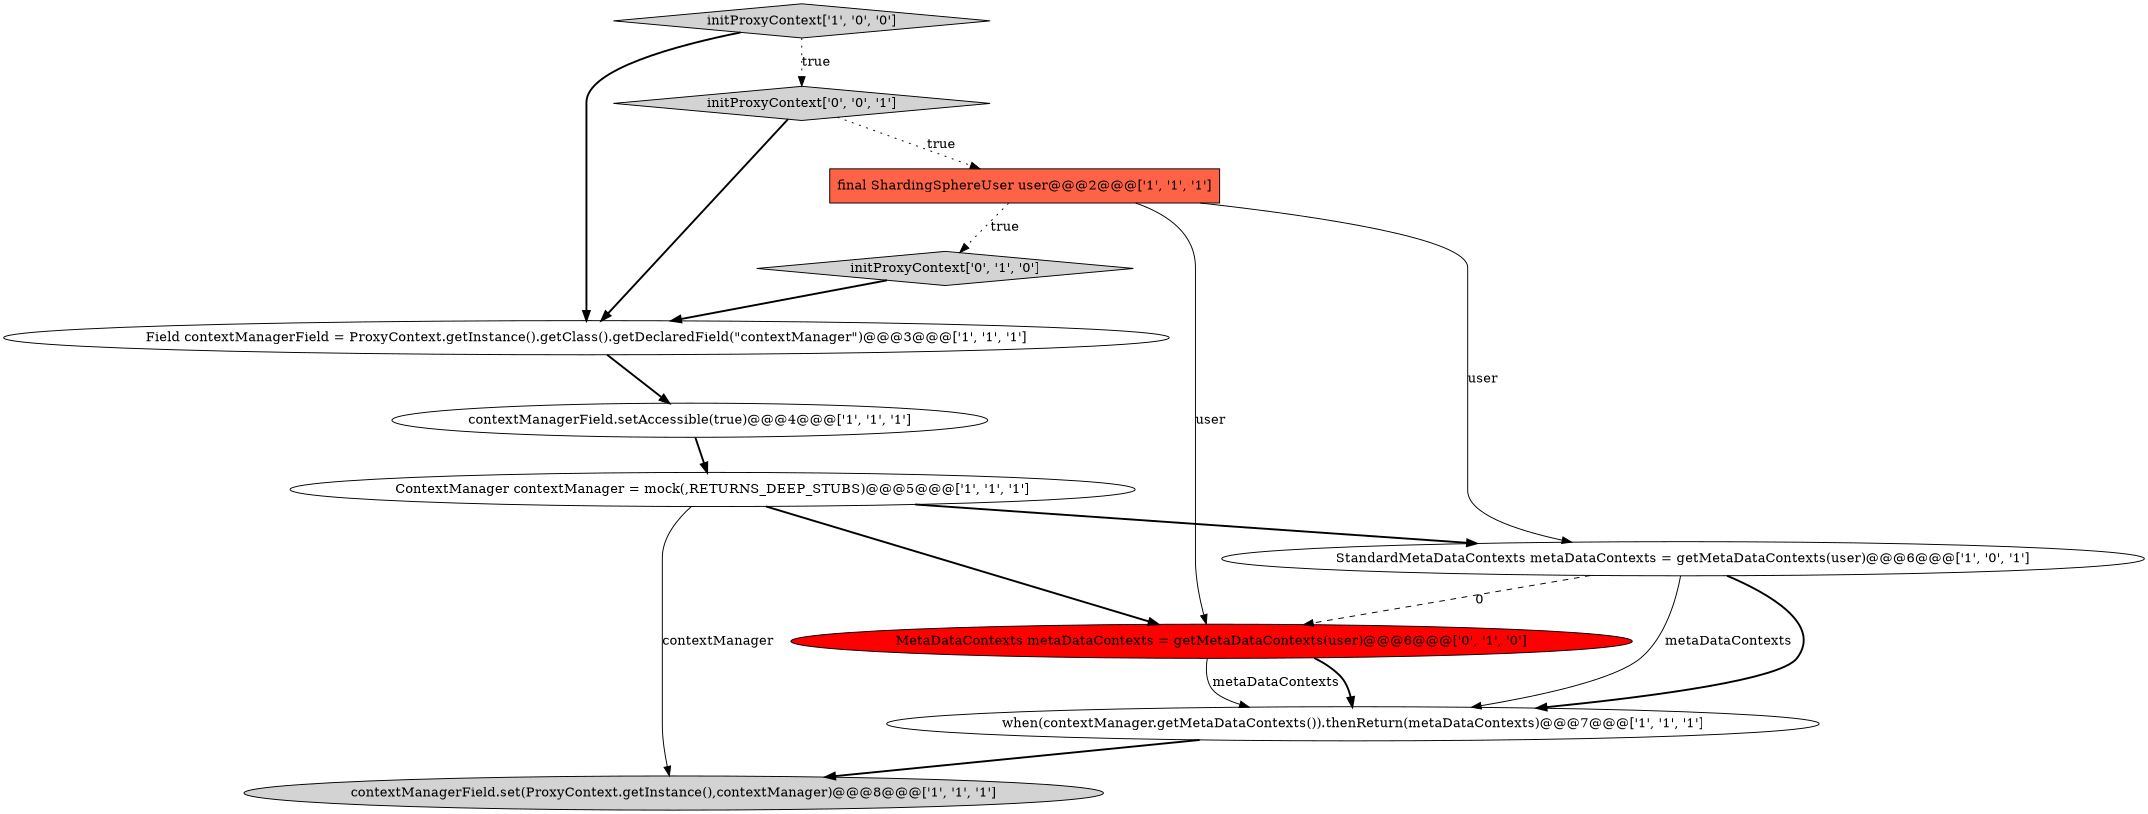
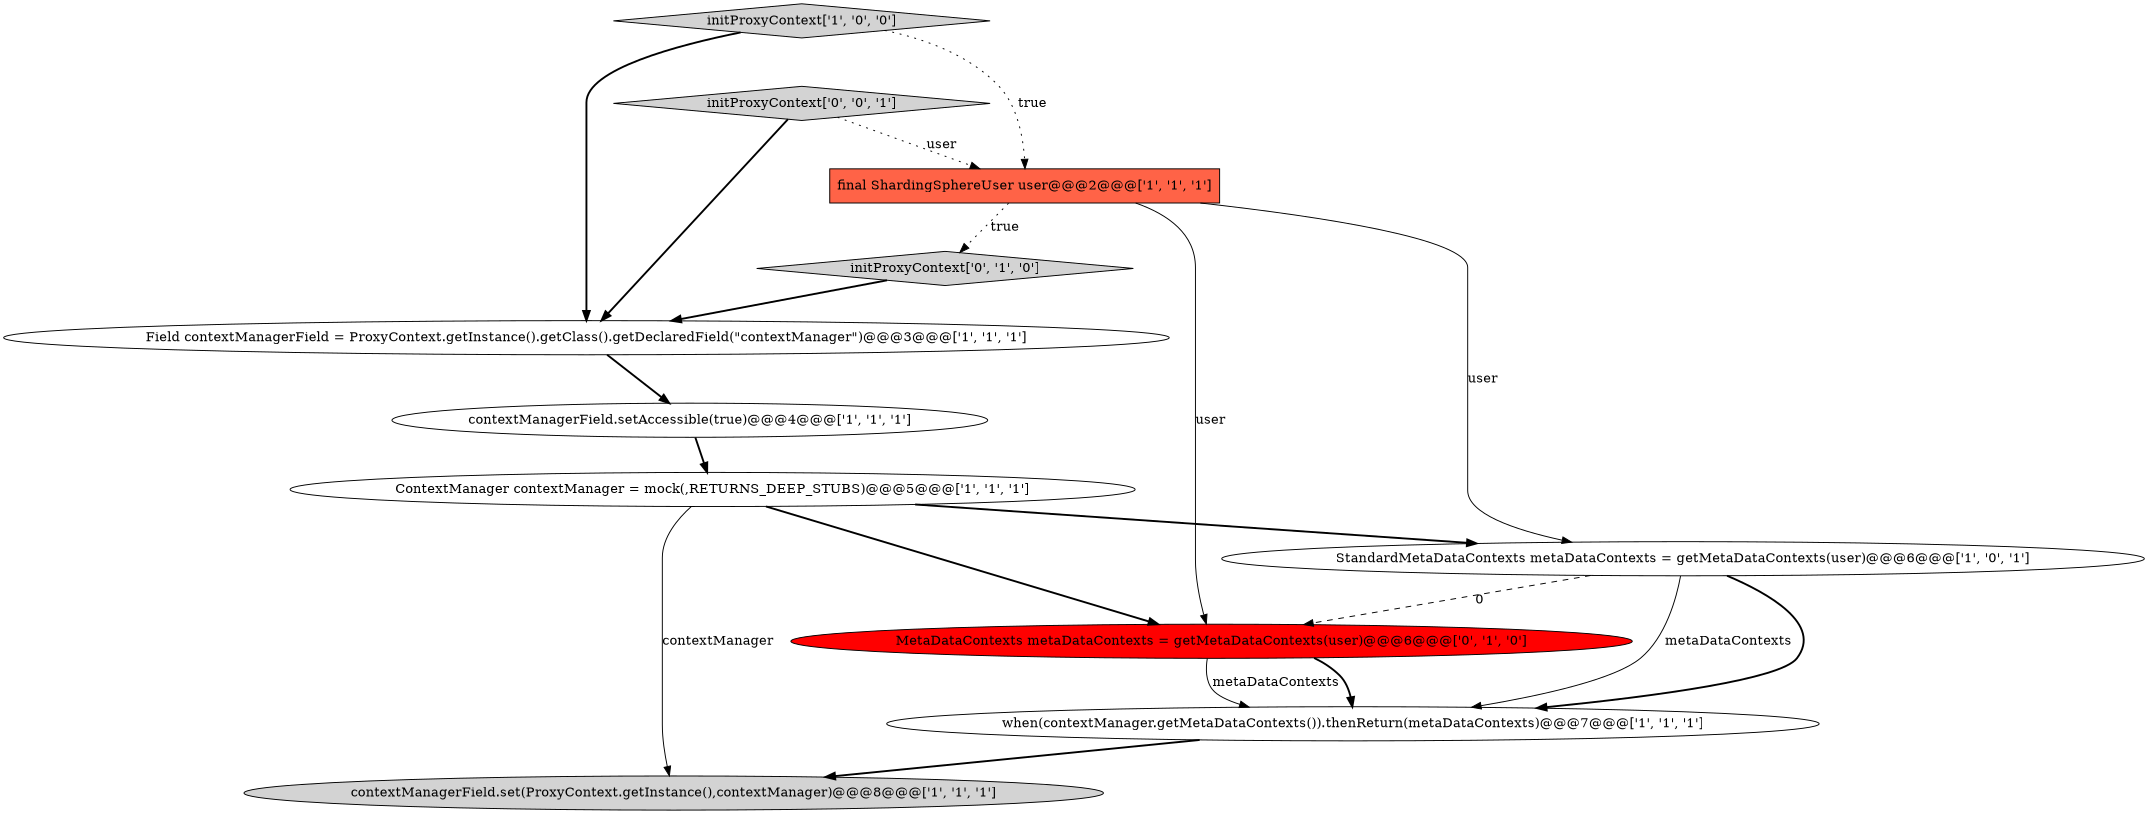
edge "initProxyContext['1', '0', '0']" -> "initProxyContext['0', '0', '1']": now "initProxyContext['1', '0', '0']" -> "final ShardingSphereUser user@@@2@@@['1', '1', '1']"
edge "initProxyContext['0', '0', '1']" -> "final ShardingSphereUser user@@@2@@@['1', '1', '1']": label "true" -> "user"
